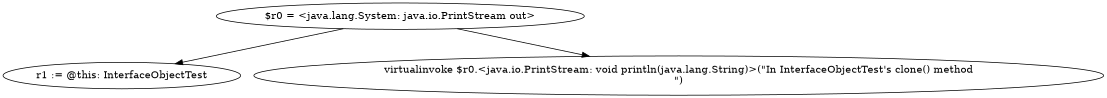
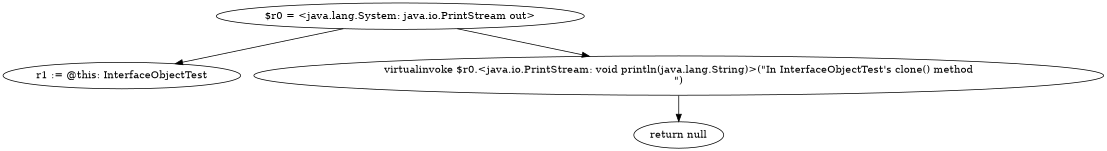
node "return null": added
